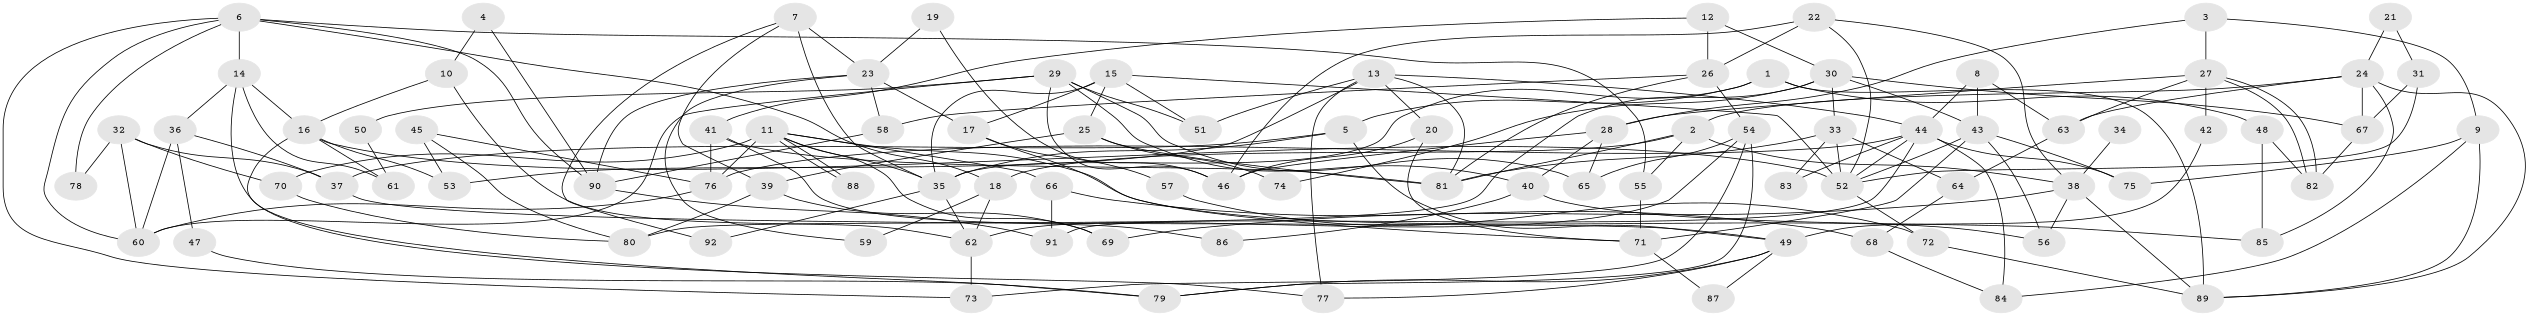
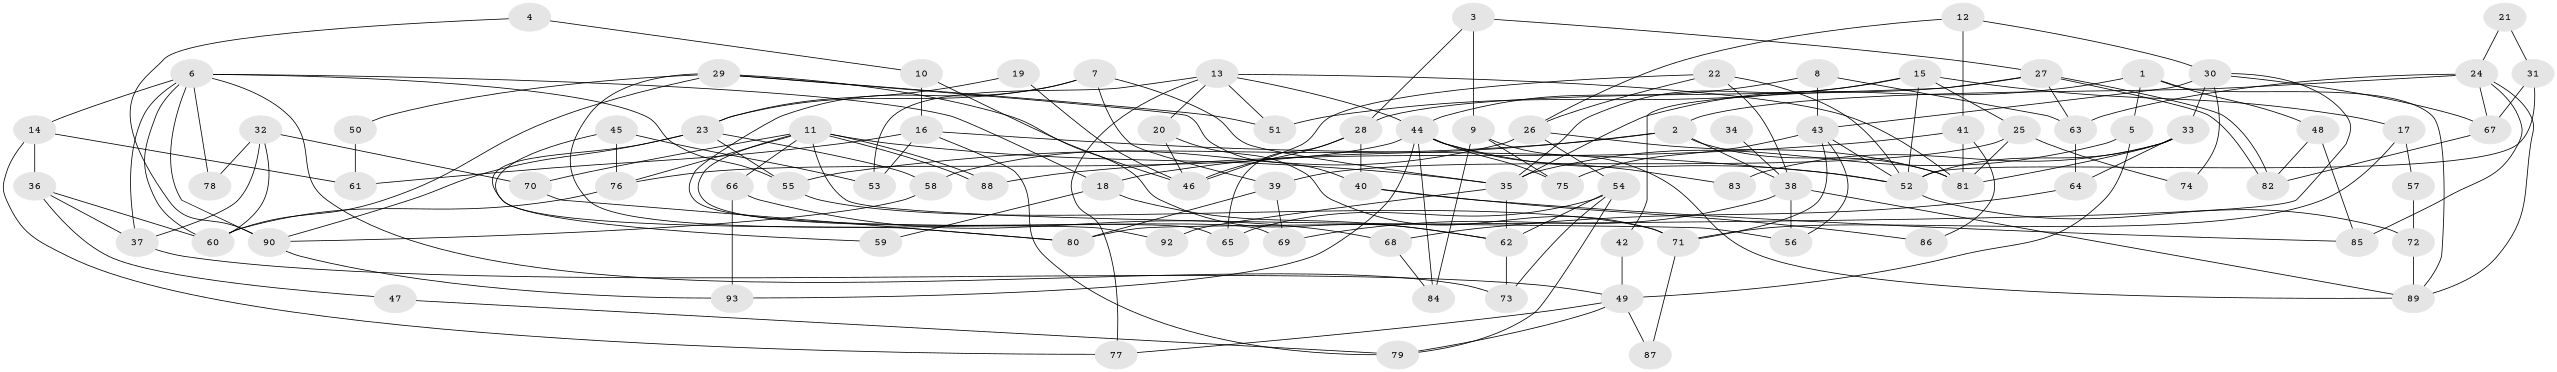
edge "14" -- "16": removed
edge "23" -- "17": now "23" -- "55"
edge "5" -- "37": now "6" -- "37"
edge "41" -- "76": now "41" -- "88"
node "91": label "91" -> "93"
